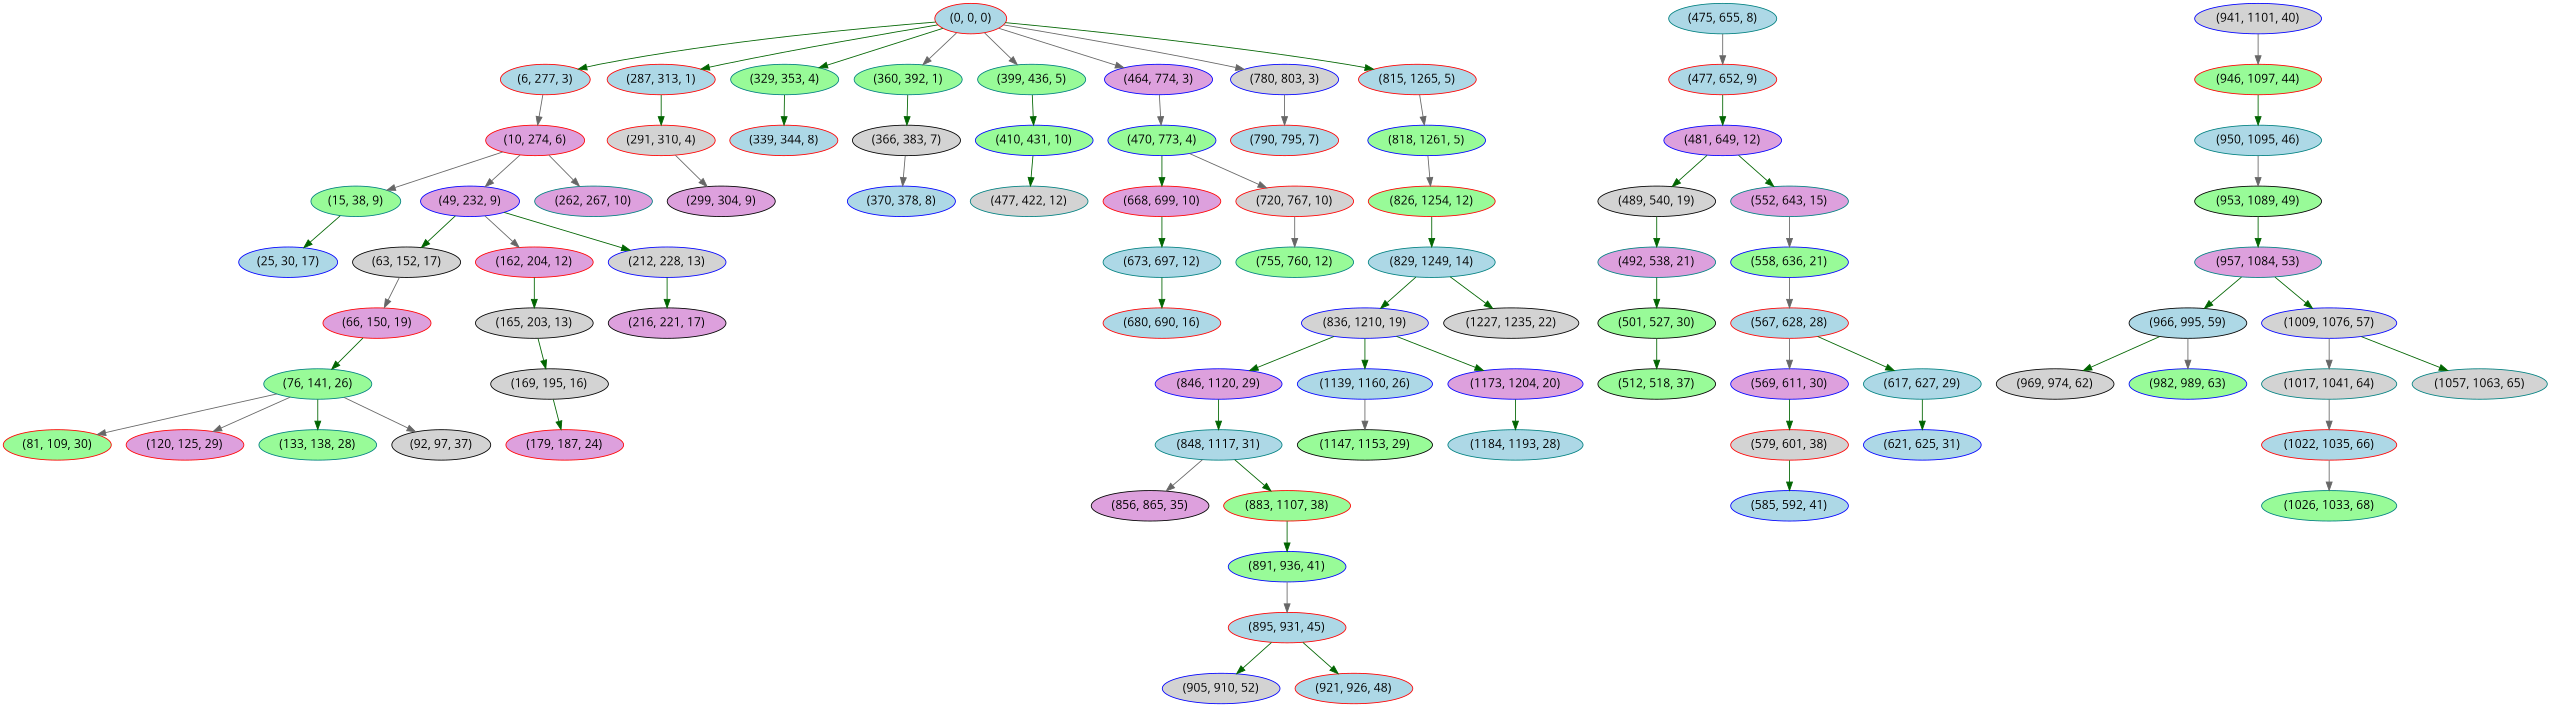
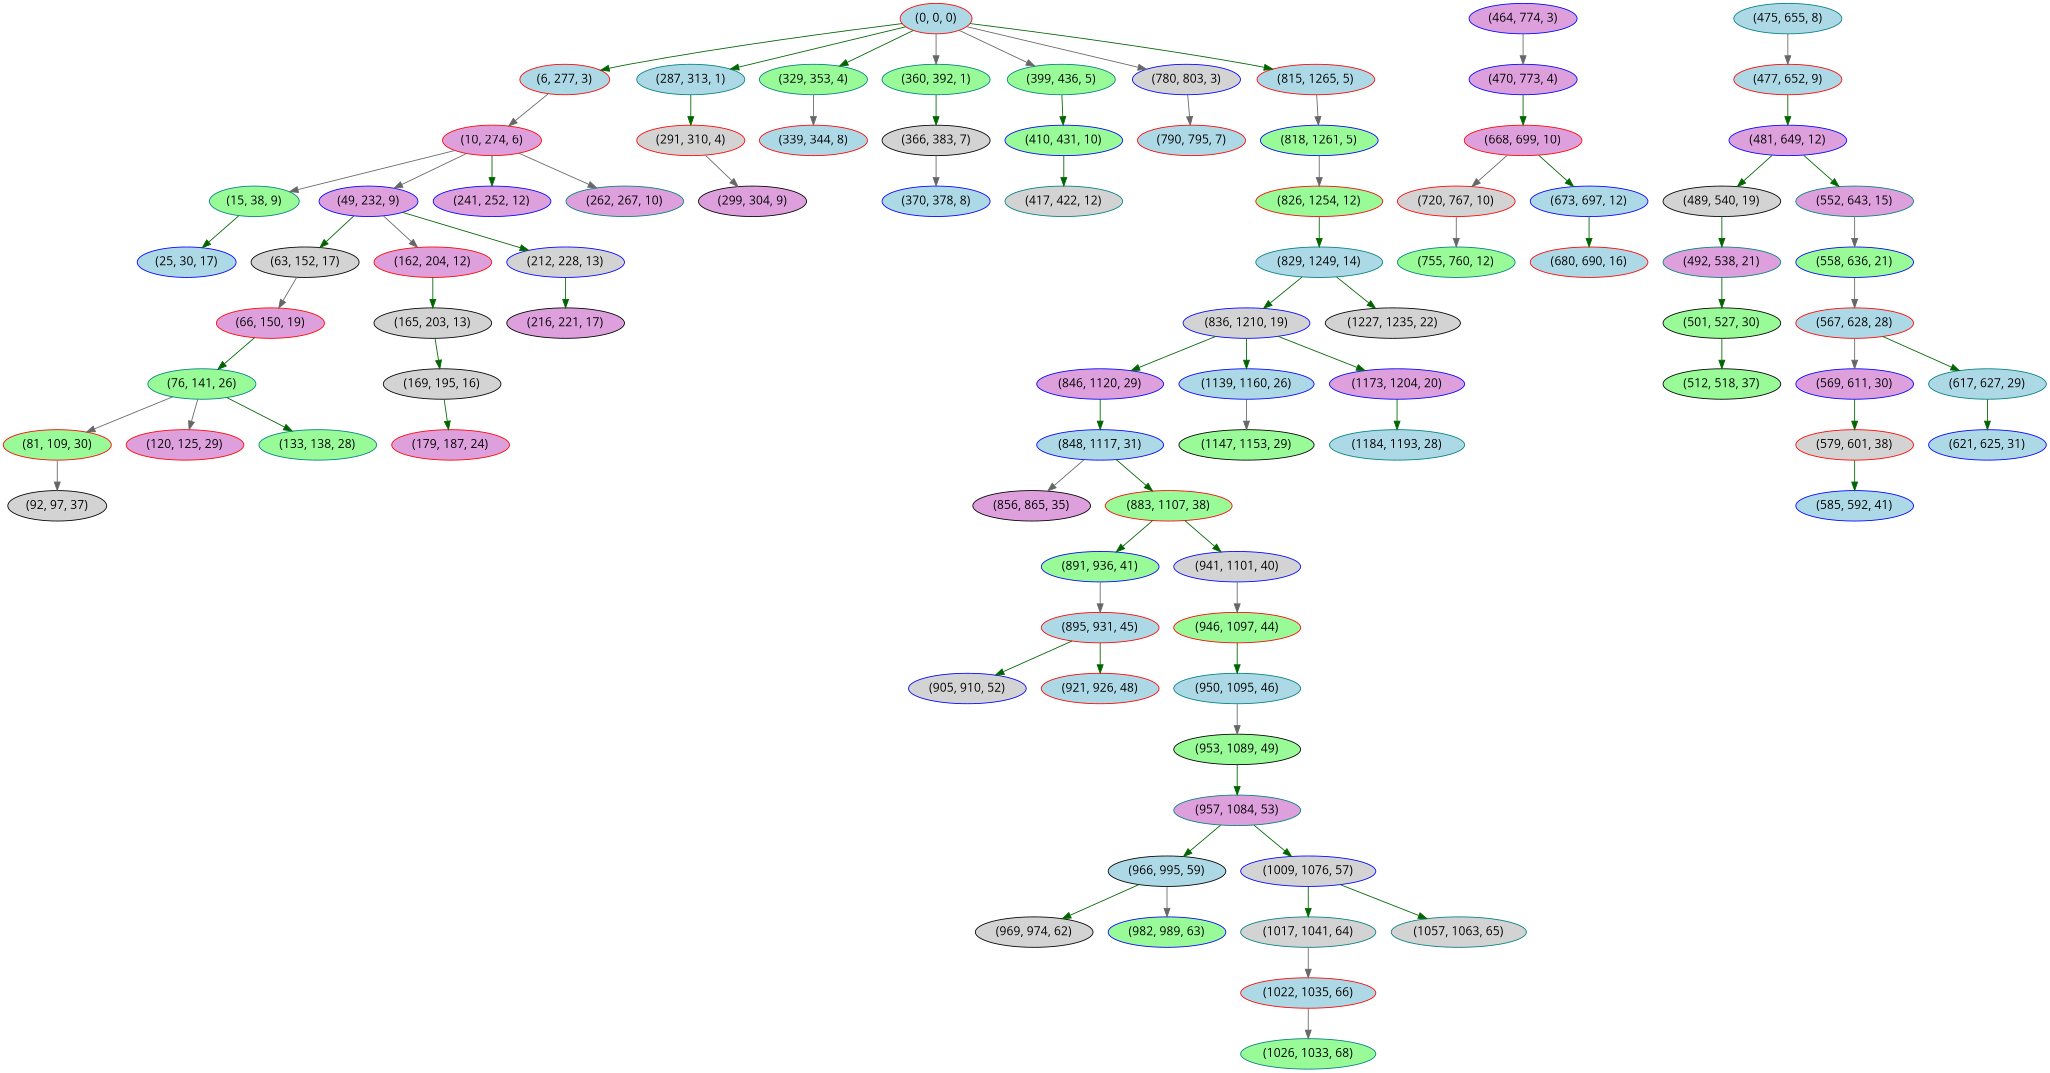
edge "(0, 0, 0)" -> "(464, 774, 3)": removed
node "(287, 313, 1)": color red -> teal
edge "(329, 353, 4)" -> "(339, 344, 8)": color darkgreen -> gray40
node "(470, 773, 4)": fillcolor palegreen -> plum
edge "(470, 773, 4)" -> "(720, 767, 10)": now "(668, 699, 10)" -> "(720, 767, 10)"
node "(241, 252, 12)": added
node "(477, 422, 12)": label "(477, 422, 12)" -> "(417, 422, 12)"
node "(673, 697, 12)": color teal -> blue
edge "(1009, 1076, 57)" -> "(1017, 1041, 64)": color gray40 -> darkgreen
edge "(76, 141, 26)" -> "(92, 97, 37)": now "(81, 109, 30)" -> "(92, 97, 37)"
node "(848, 1117, 31)": color teal -> blue
edge "(883, 1107, 38)" -> "(941, 1101, 40)": added
